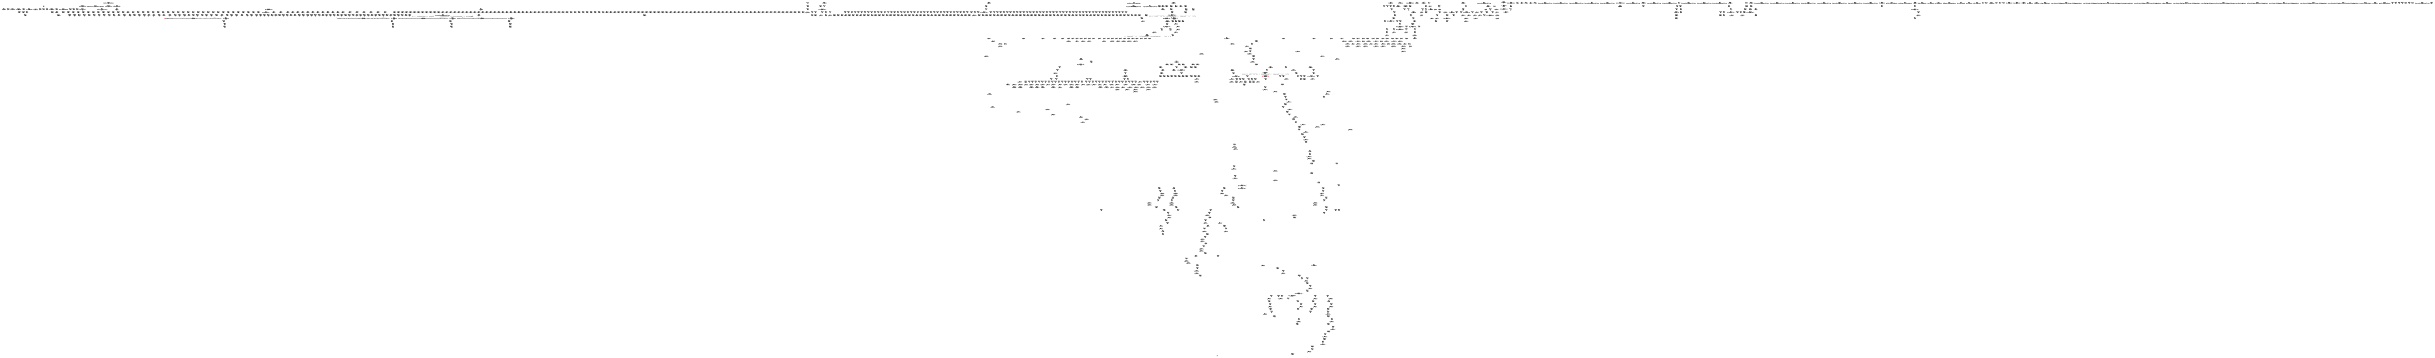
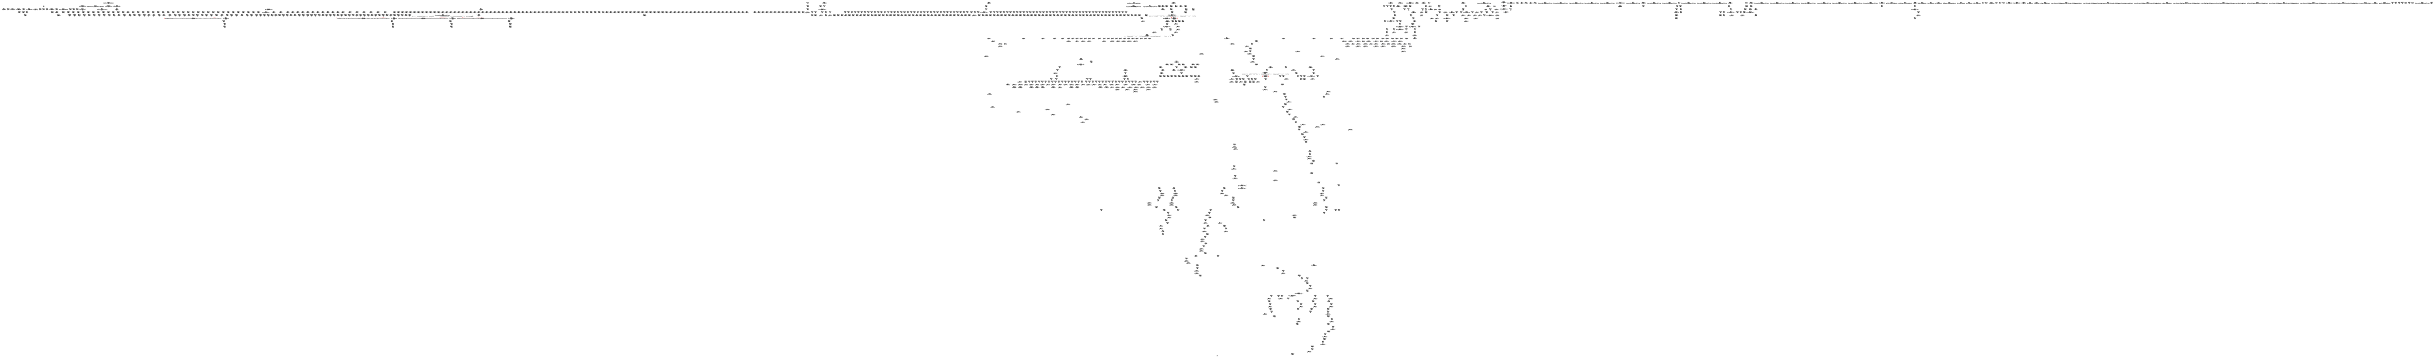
node "NodeID: 278": removed
